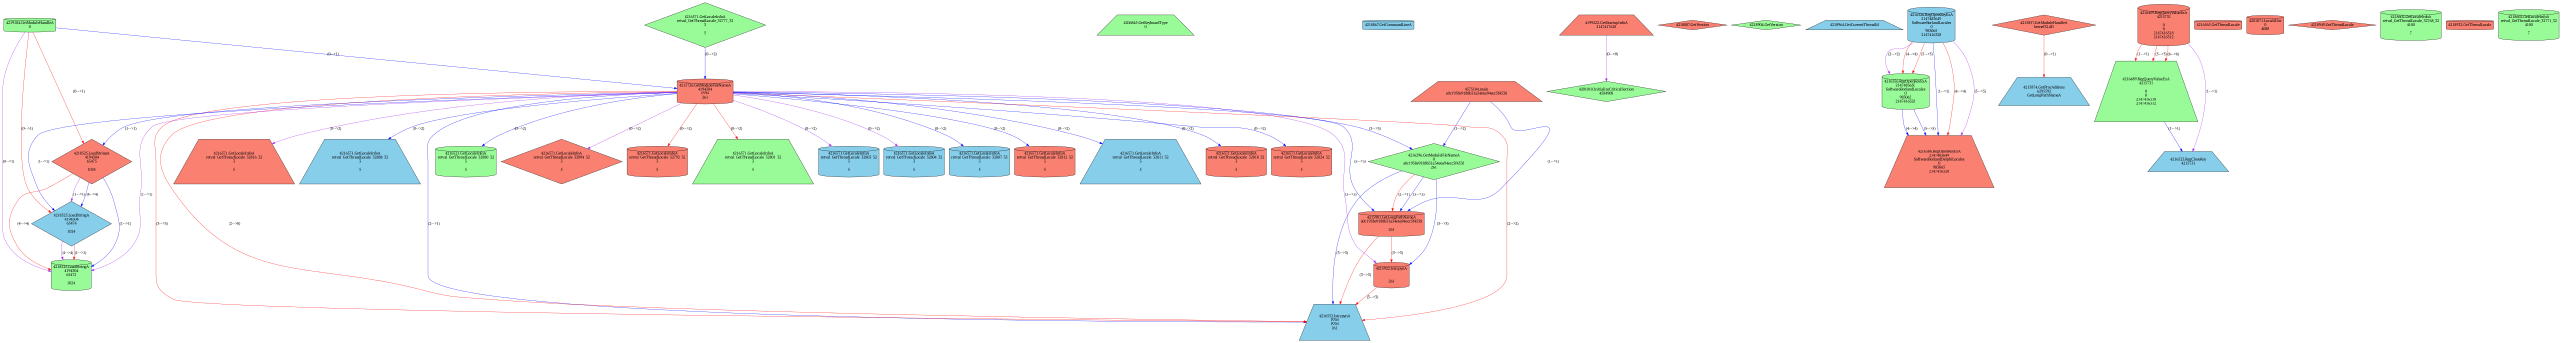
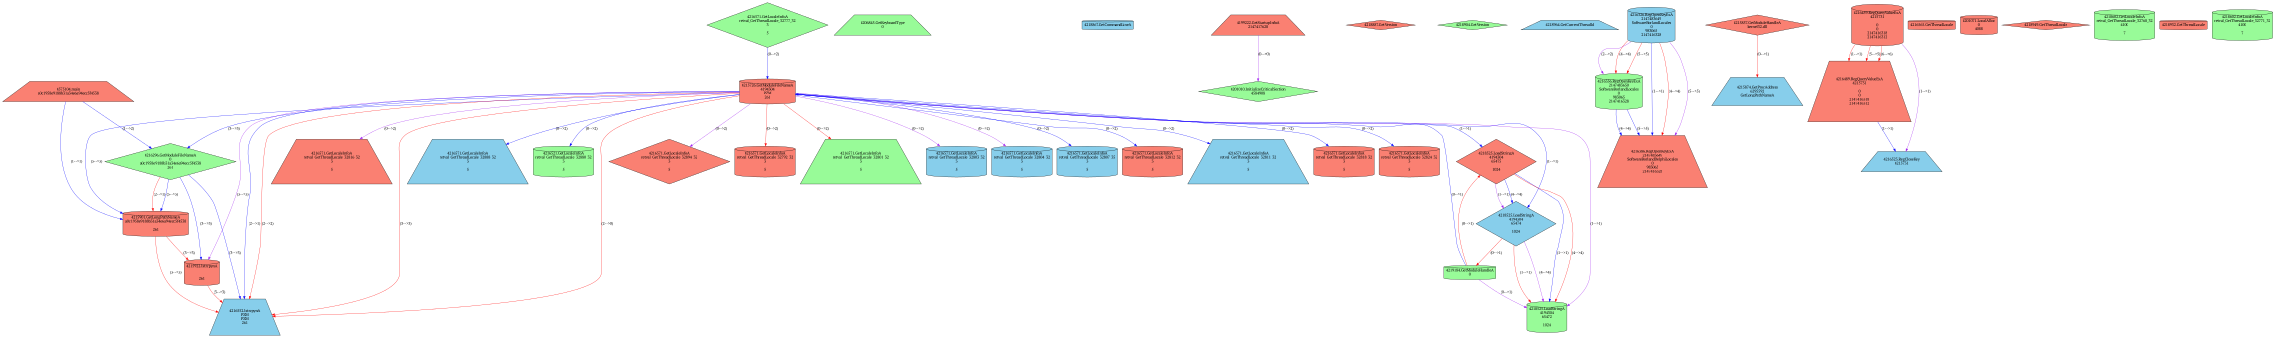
node "4216489.RegQueryValueExA 4215731 0 0 2147416318 2147416312": fillcolor palegreen -> salmon
edge "4219184.GetModuleHandleA 0" -> "4218525.LoadStringA 4194304 65474 1024": reversed
